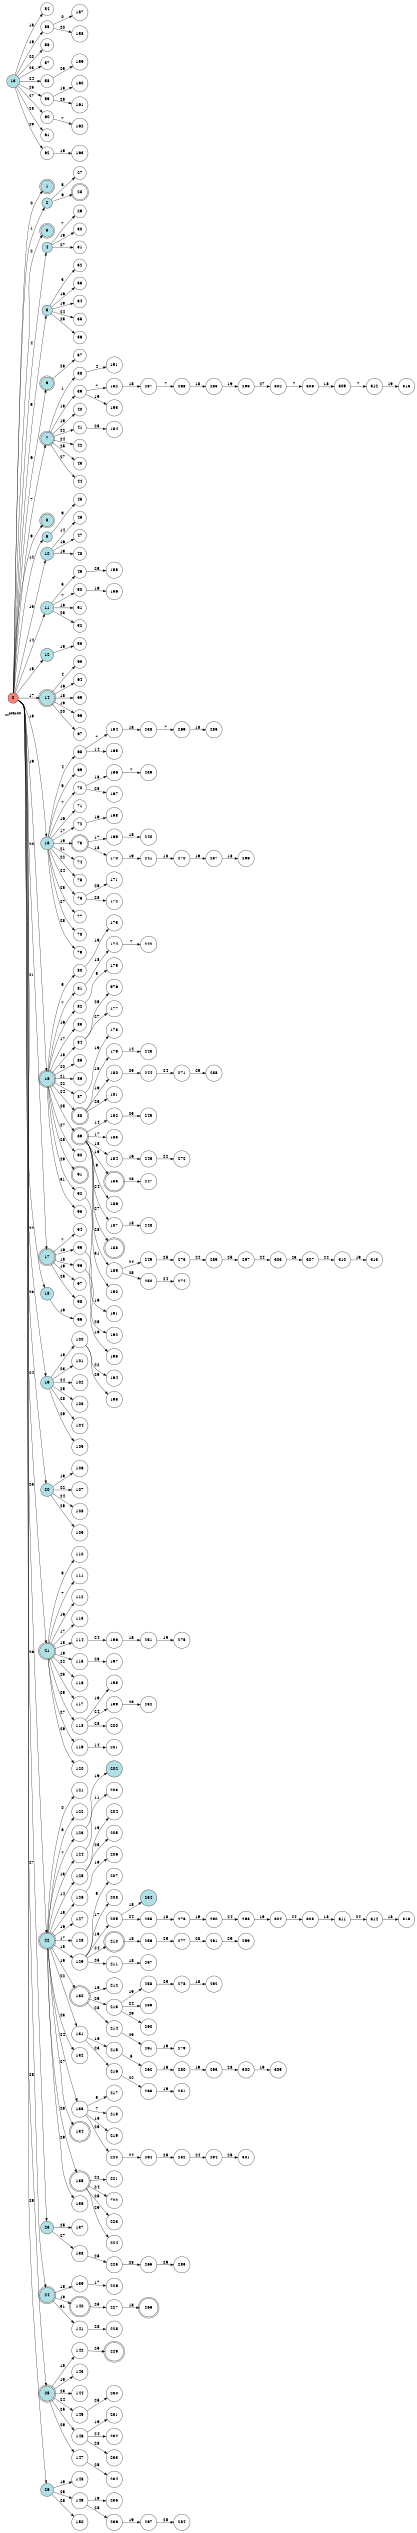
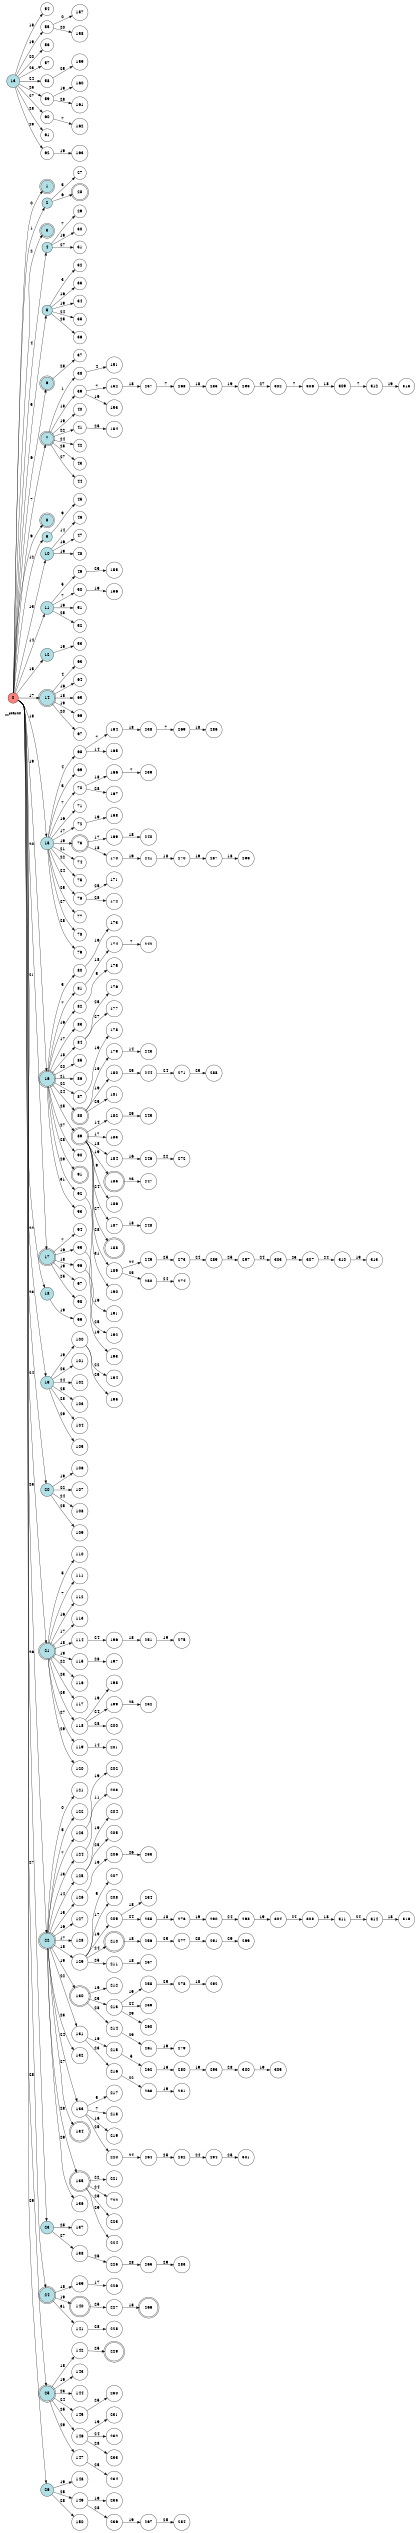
node "976": label "976" -> "176"
node "202": fillcolor powderblue -> white
node "253": added
node "254": fillcolor powderblue -> white
